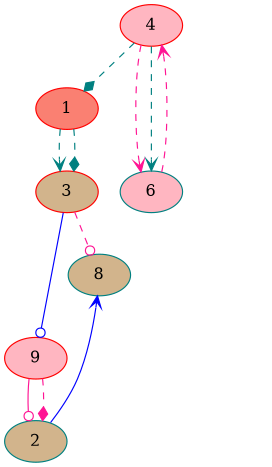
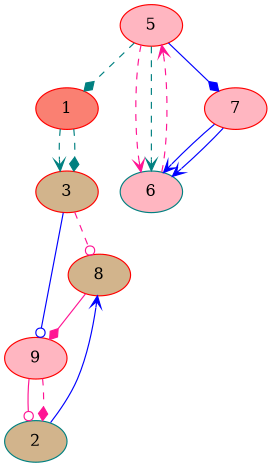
node "4": label "4" -> "5"
node "7": added
node "8": color teal -> red
edge "8" -> "9": added
